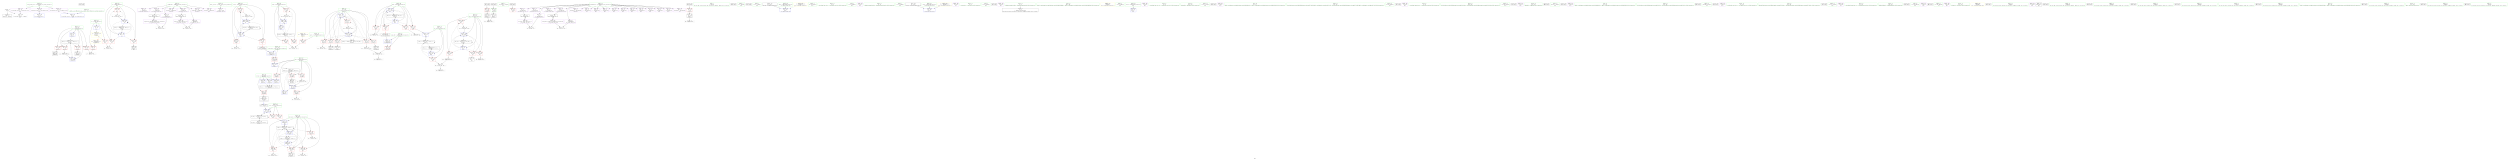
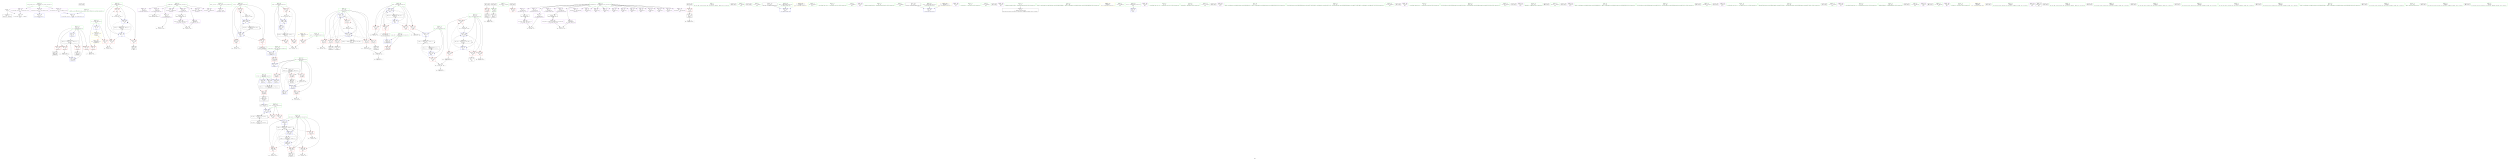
node "NodeID: 136": removed
